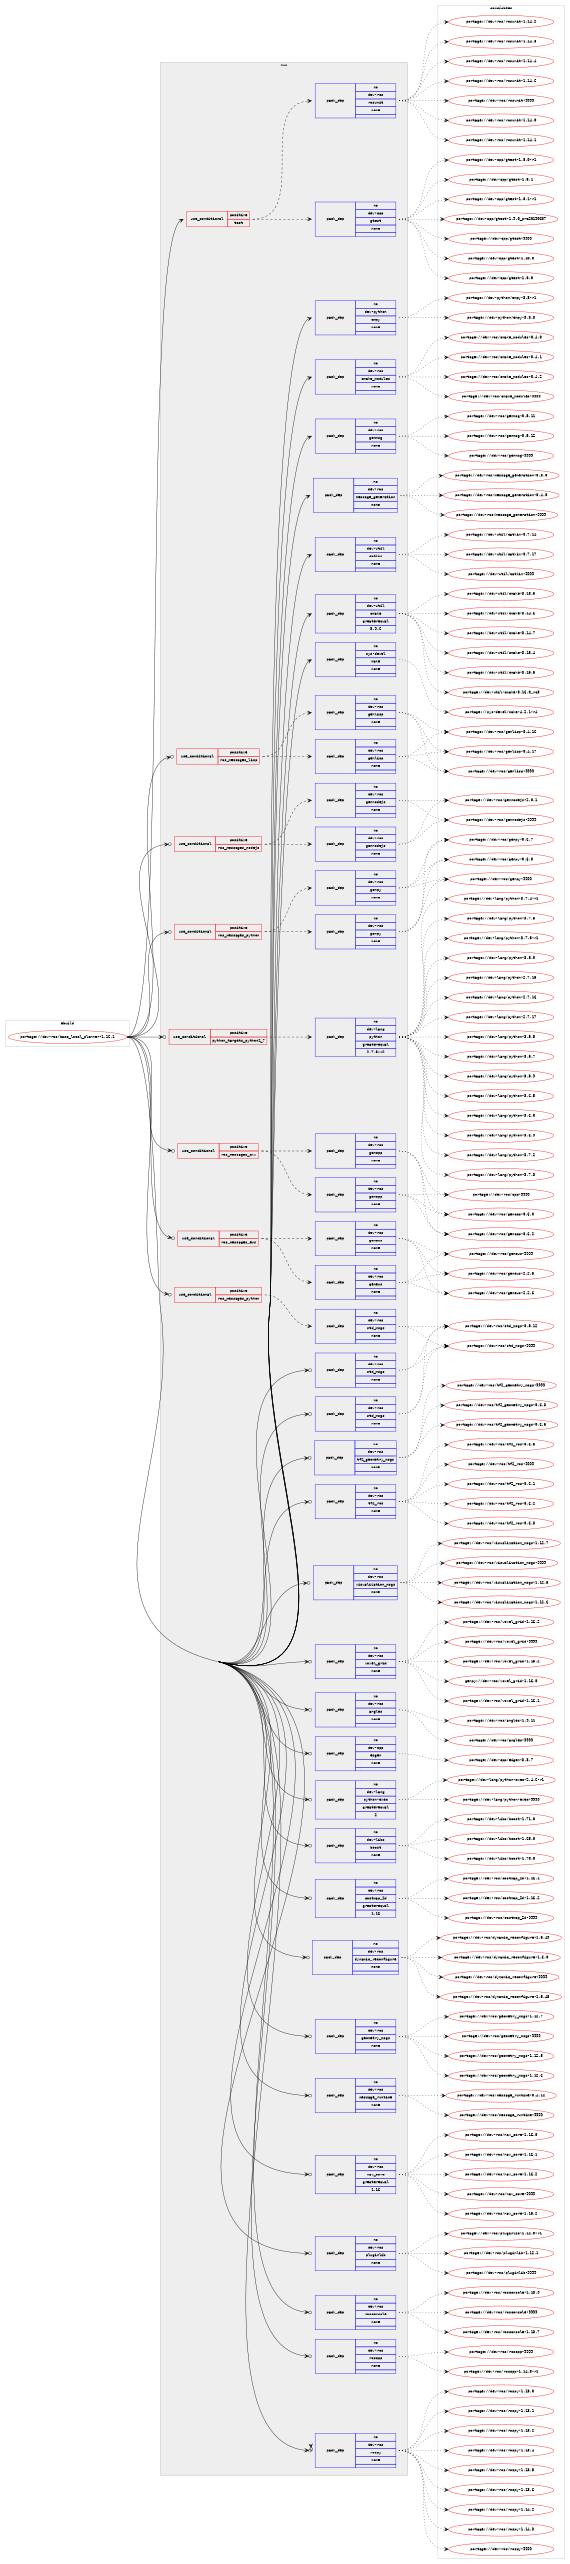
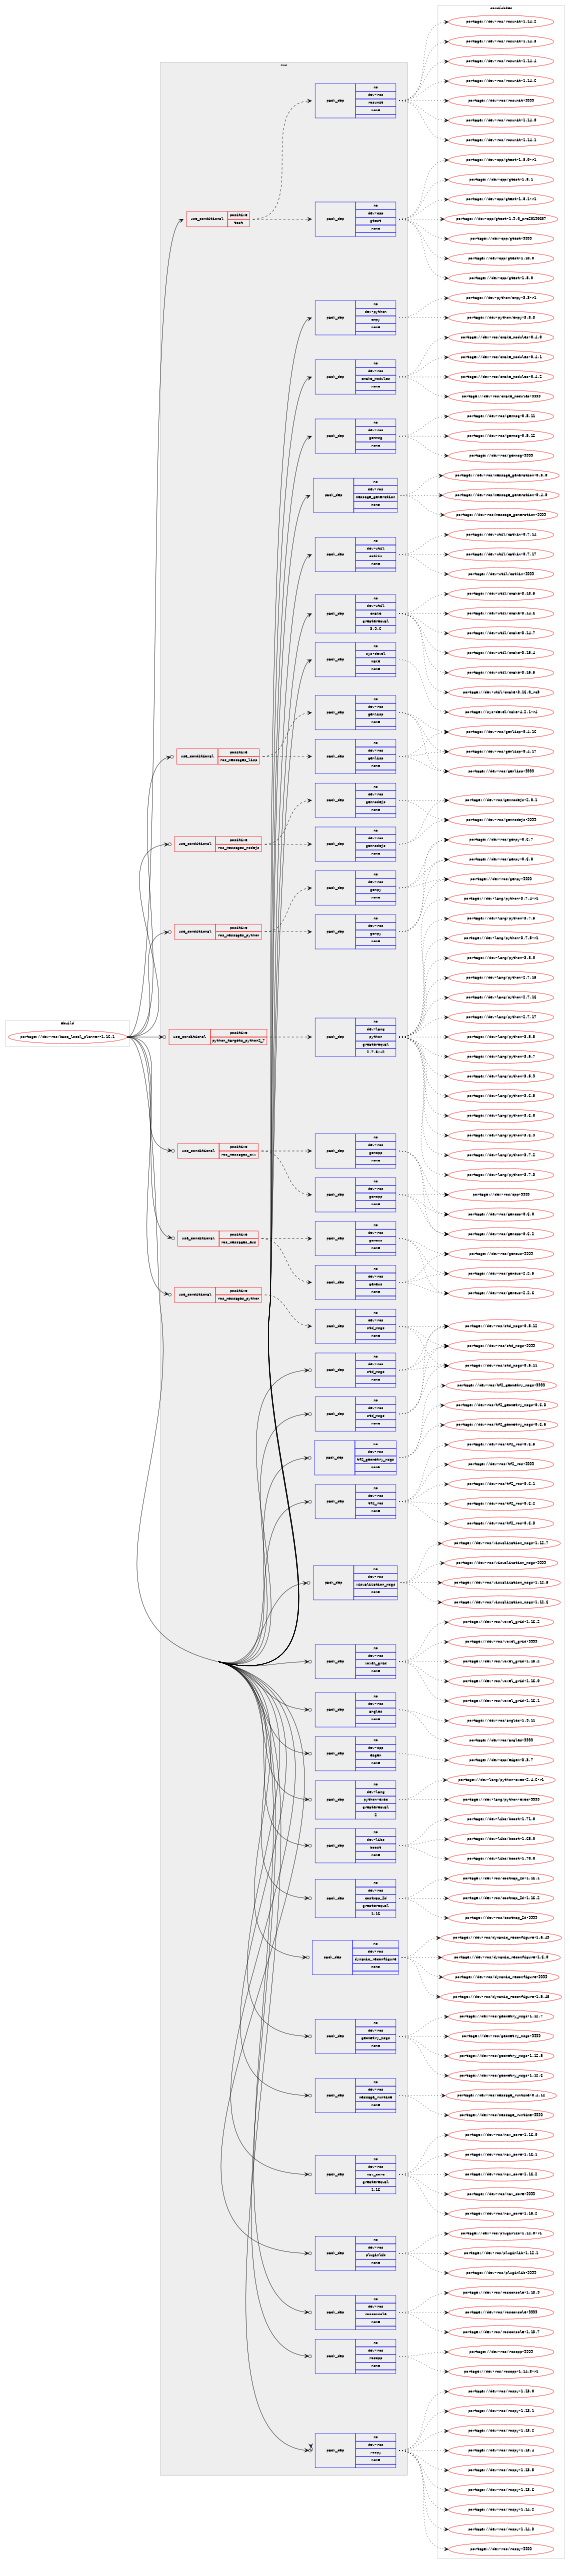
node "portage://dev-ros/std_msgs-0.5.11": added
node "genpy://dev-ros/voxel_grid-1.16.0": label "genpy://dev-ros/voxel_grid-1.16.0" -> "portage://dev-ros/voxel_grid-1.16.0"
